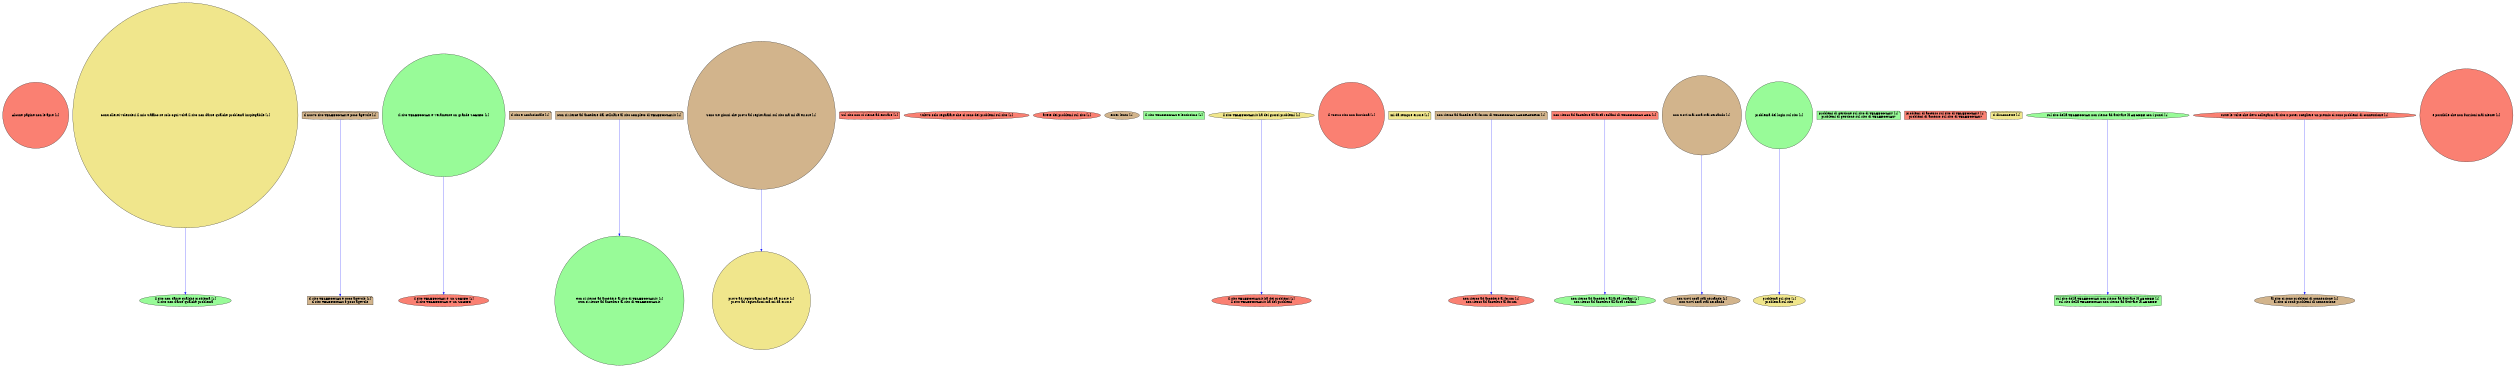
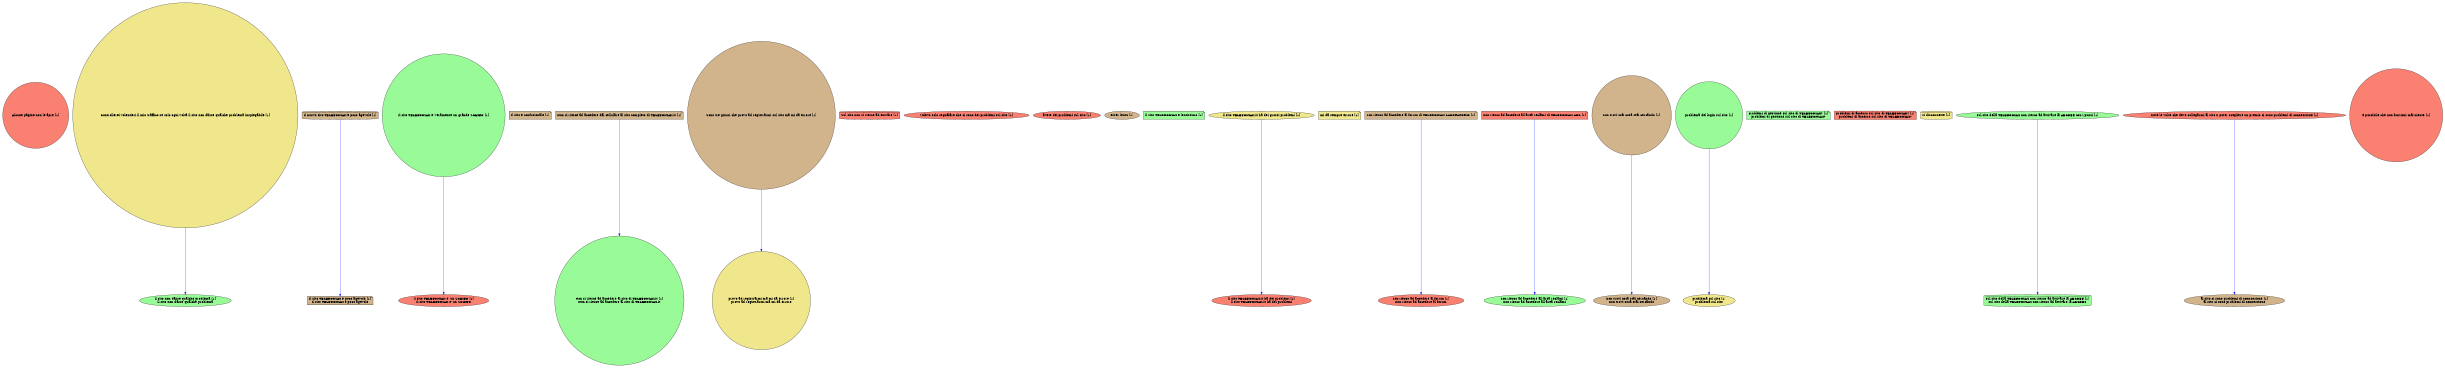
node "il vostro sito non funziona [1]": removed
